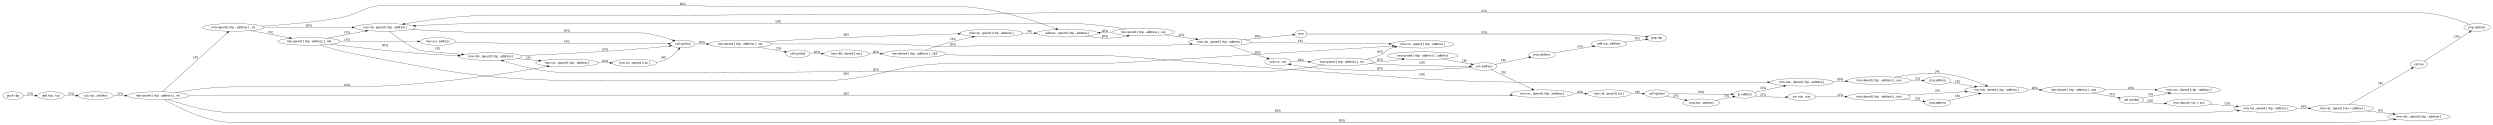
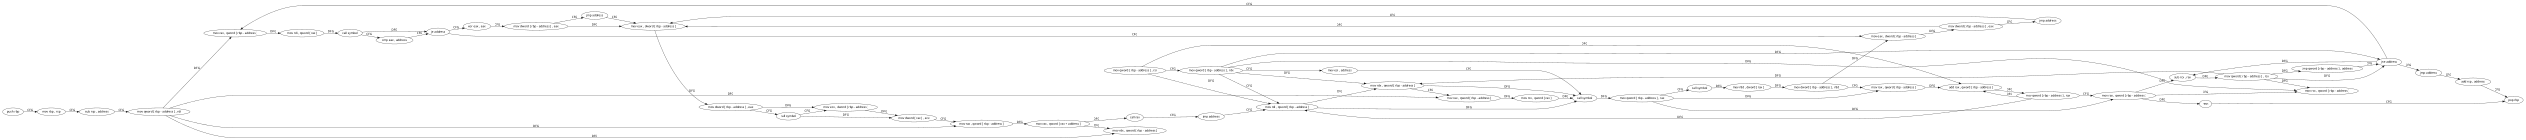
edge "mov qword [ rbp - address ] , rdx" -> "jne address": added, label "DFG"
edge "mov qword [ rbp - address ] , rdi" -> "mov qword [ rbp - address ] , rsi": removed, label "CFG"
node "add rbp , rsp": label "add rbp , rsp" -> "mov rbp , rsp"
edge "mov ecx , dword [ rbp - address ]" -> "mov dword [ rax ] , ecx": added, label "DFG"
